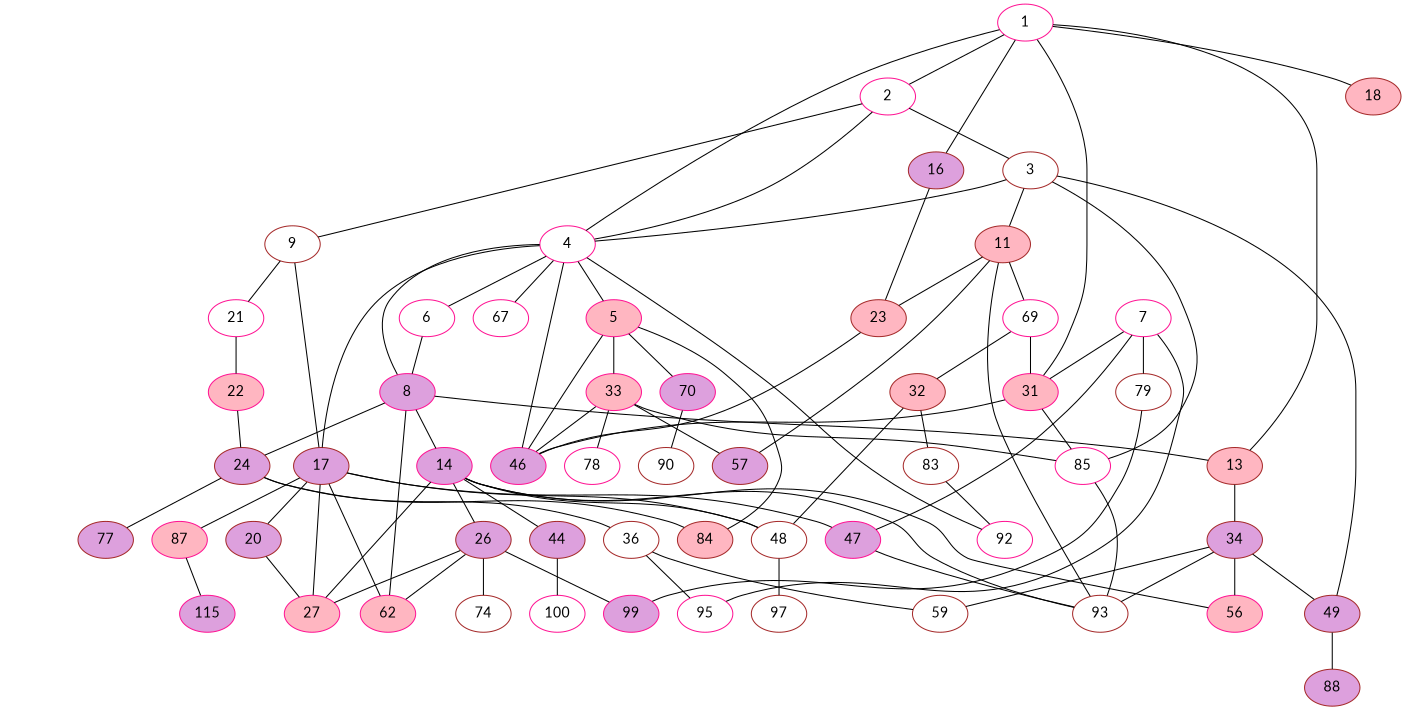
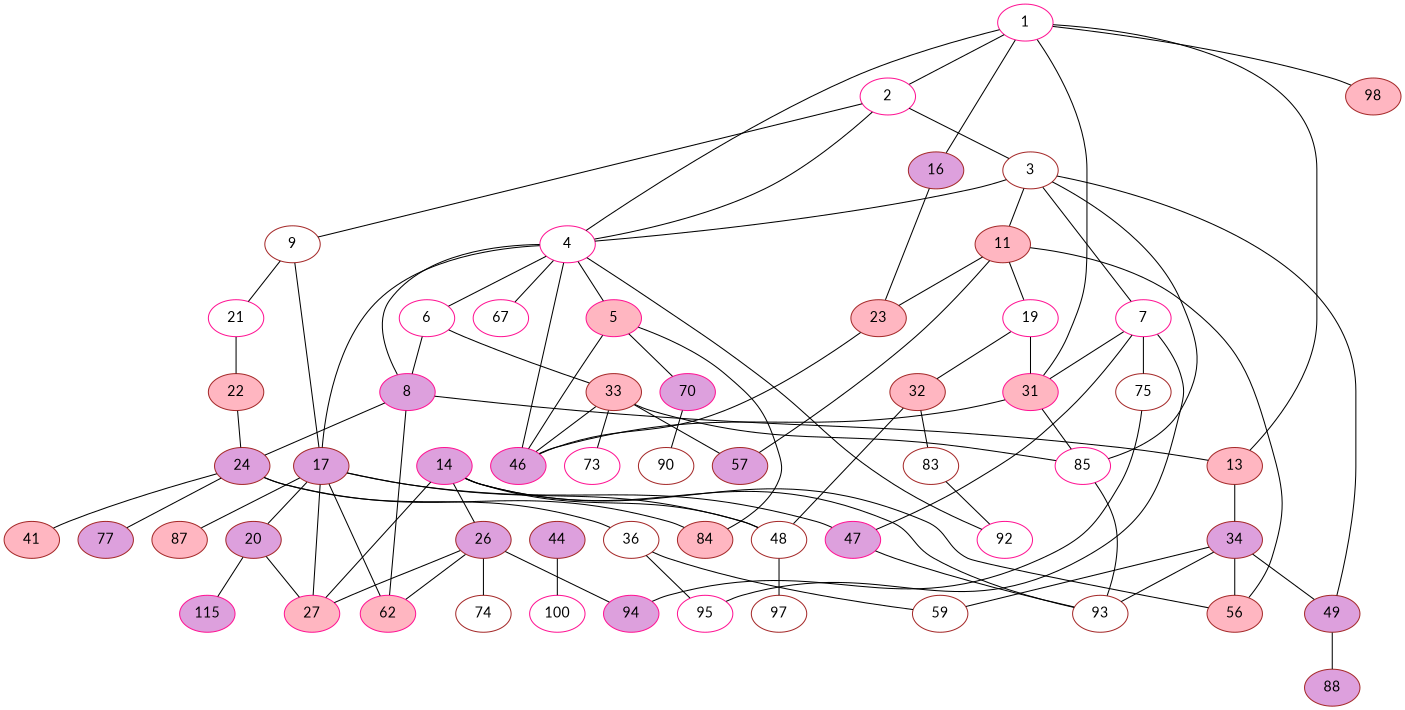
node "18": label "18" -> "98"
edge "3" -- "7": added
node "69": label "69" -> "19"
edge "5" -- "33": now "6" -- "33"
node "22": color deeppink -> brown
node "33": color deeppink -> brown
node "79": label "79" -> "75"
edge "11" -- "93": now "11" -- "56"
edge "8" -- "14": removed
node "78": label "78" -> "73"
edge "14" -- "44": removed
node "41": added
node "87": color deeppink -> brown
edge "87" -- "115": now "20" -- "115"
node "99": label "99" -> "94"
node "56": color deeppink -> brown
